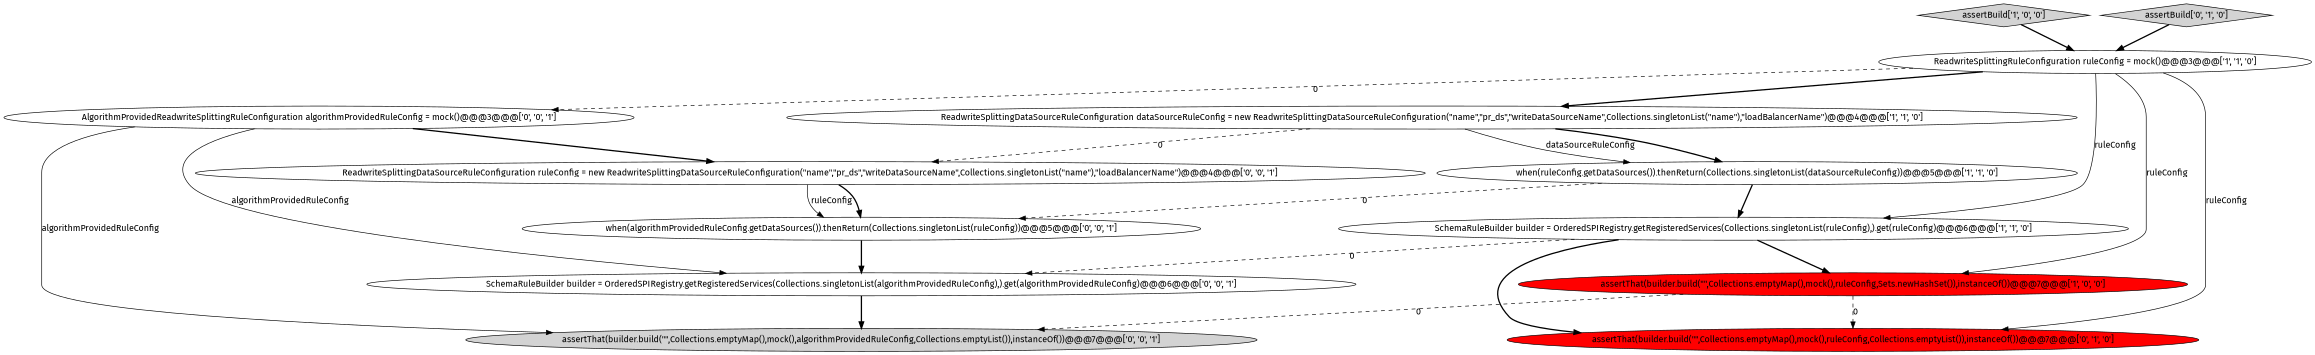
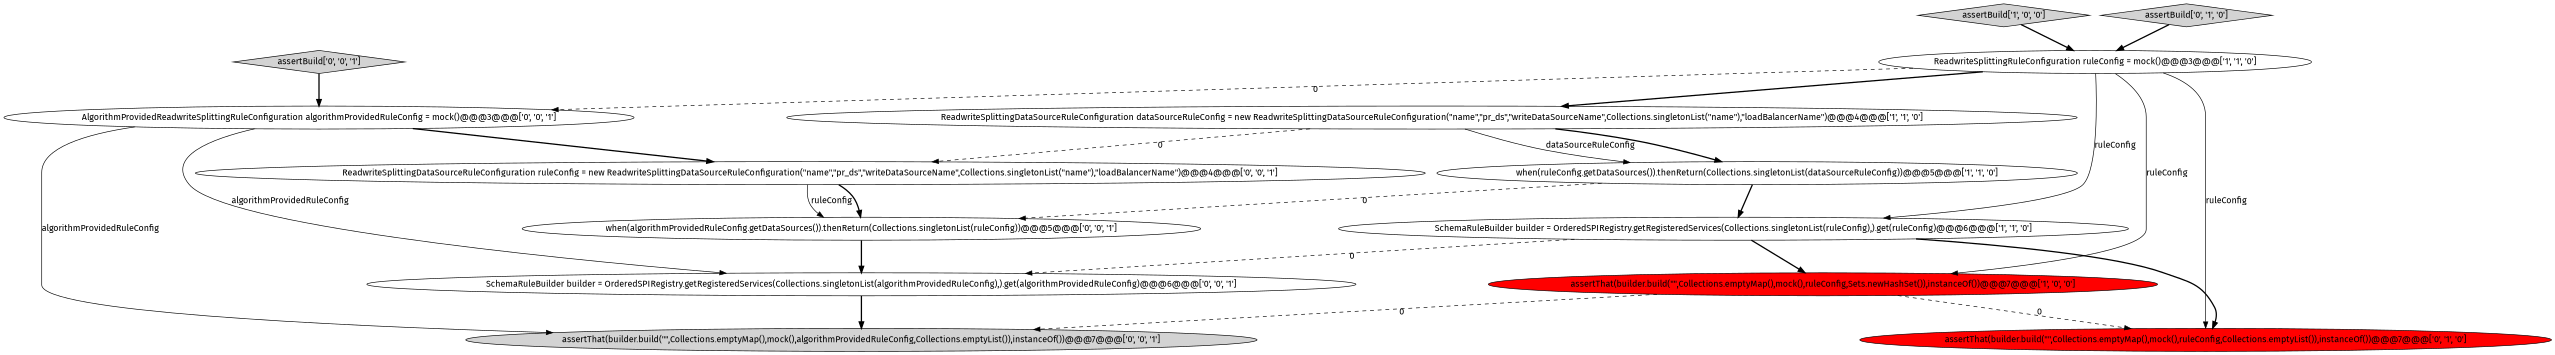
node "assertBuild['0', '0', '1']": added
